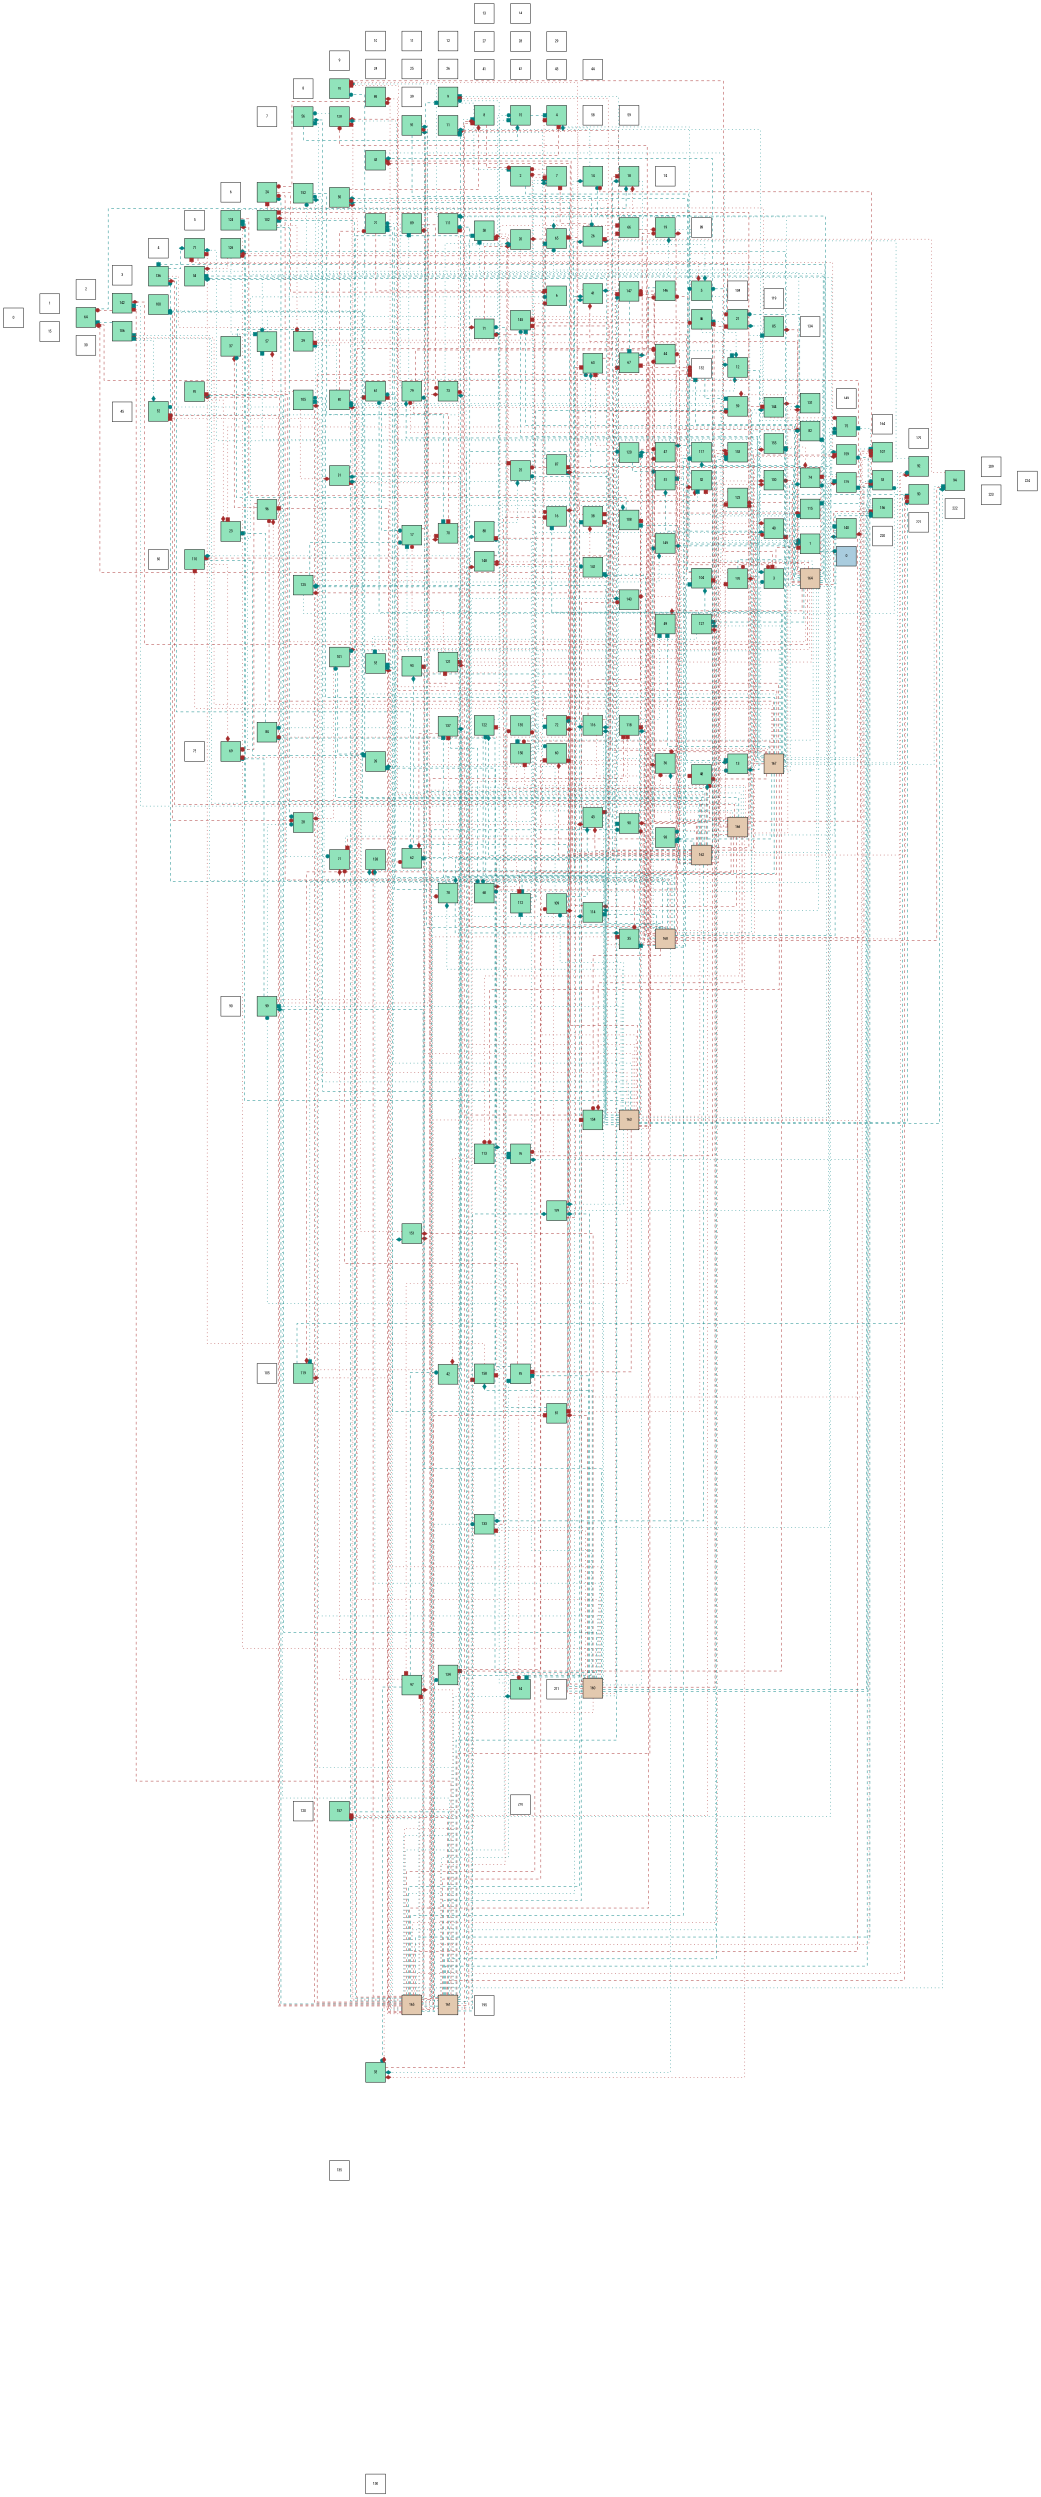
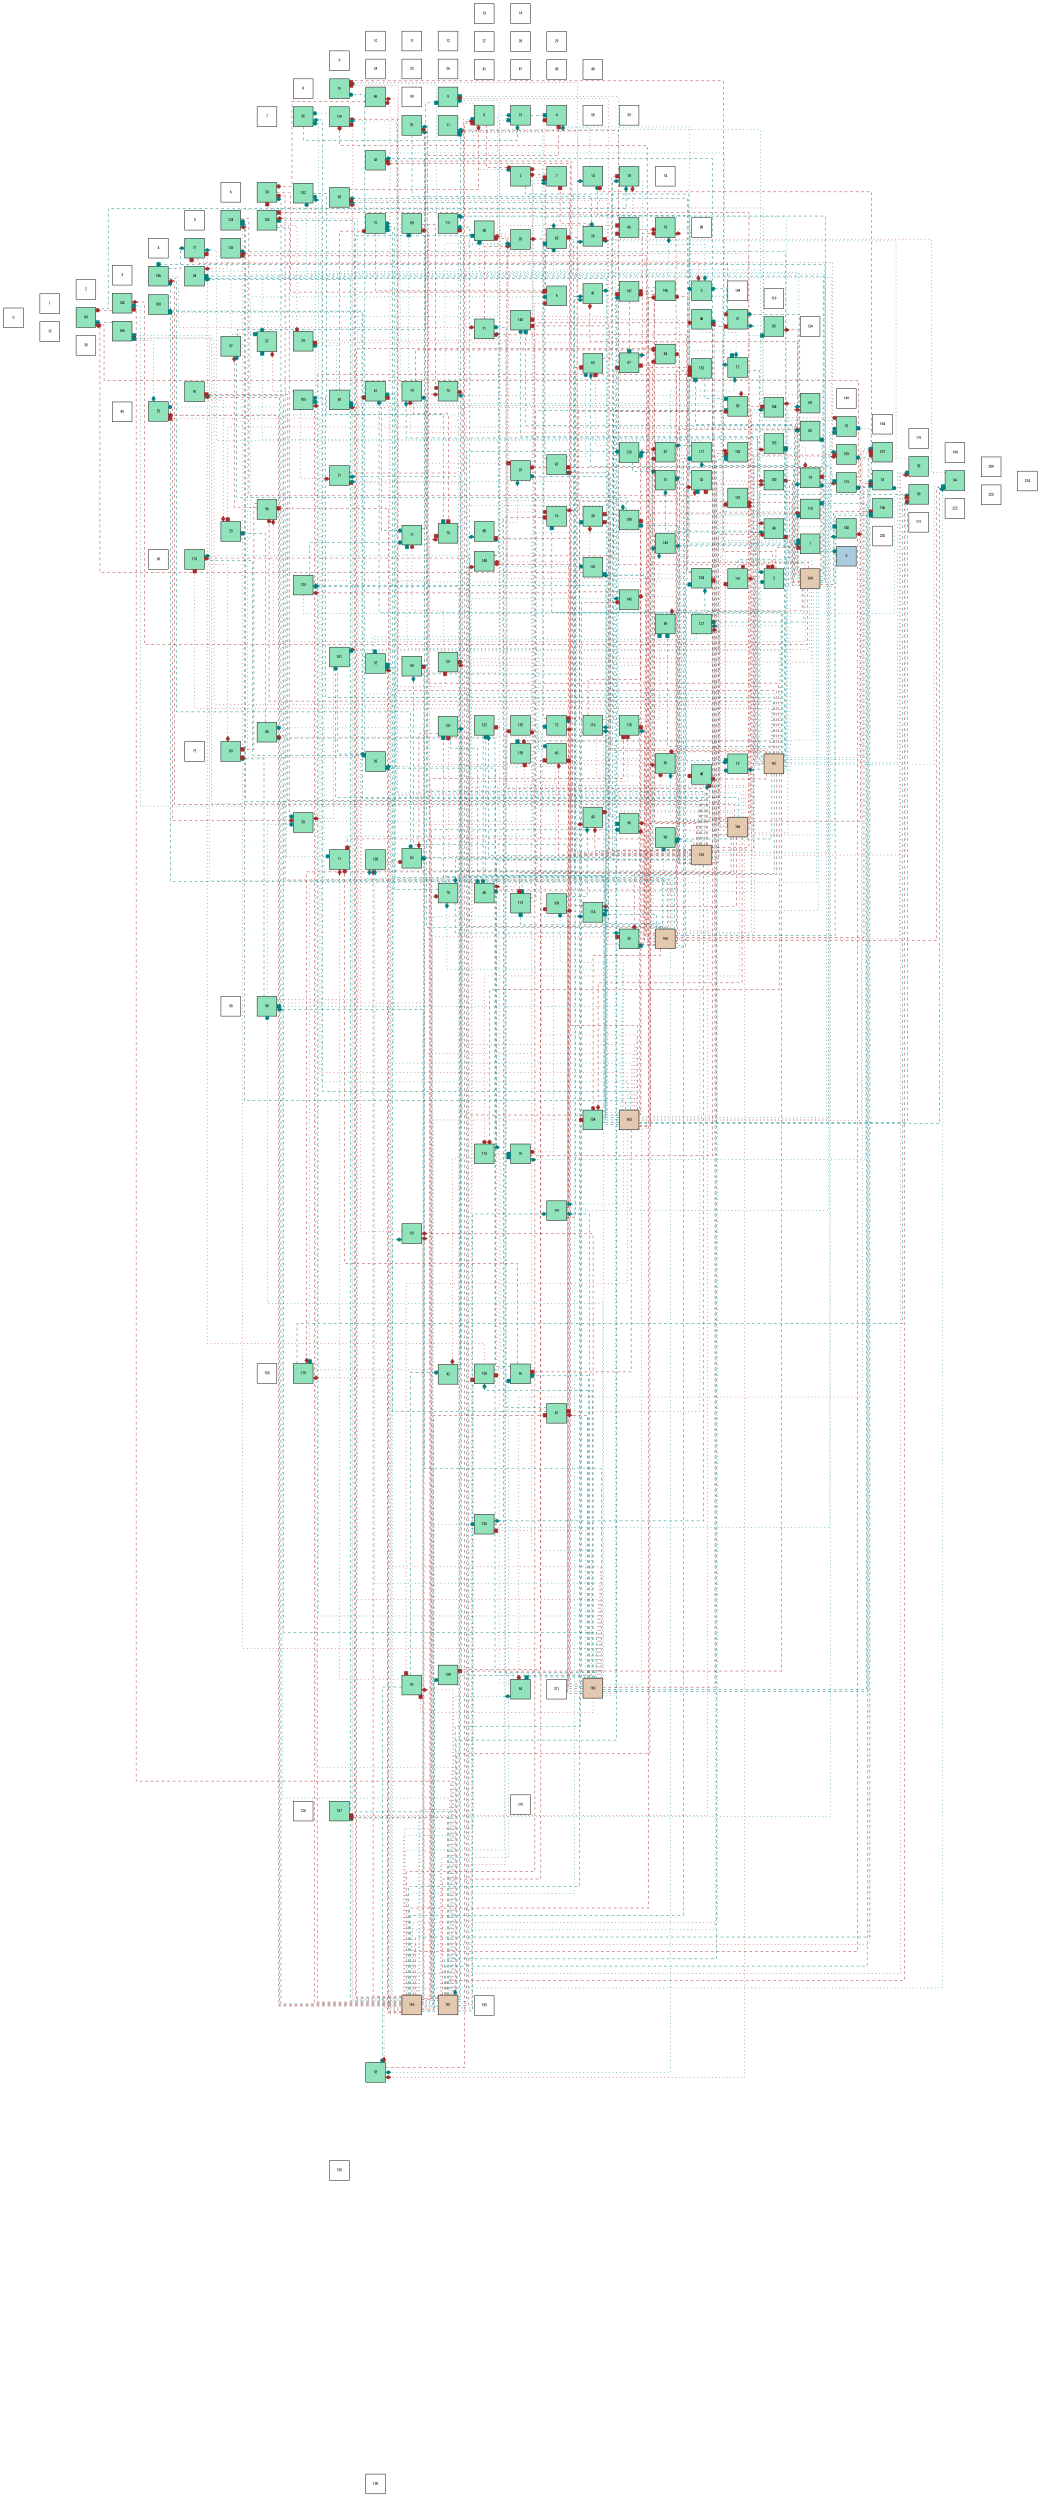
node "132": fillcolor #ffffff -> #91e3bb
node "194": added
edge "166" -> "98": now "168" -> "98"
edge "161" -> "116": reversed
